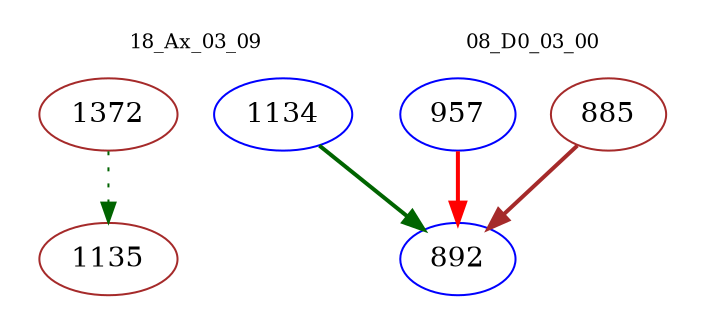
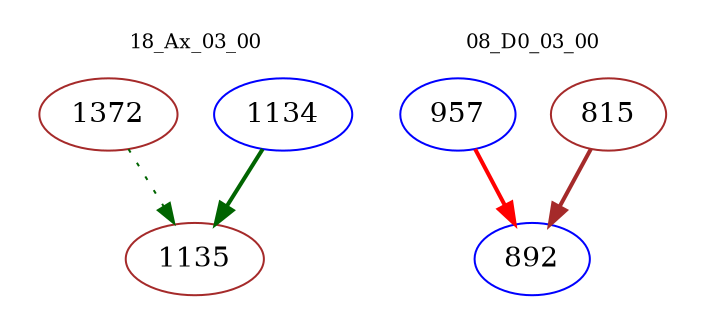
cluster "18_Ax_03_09": label "18_Ax_03_09" -> "18_Ax_03_00"
node "885": label "885" -> "815"
edge "1134" -> "892": now "1134" -> "1135"
